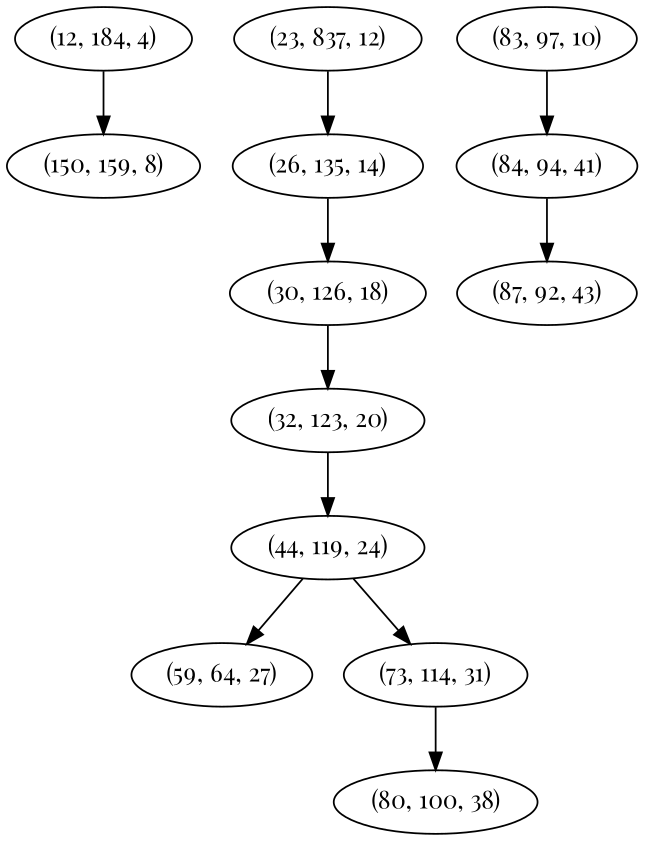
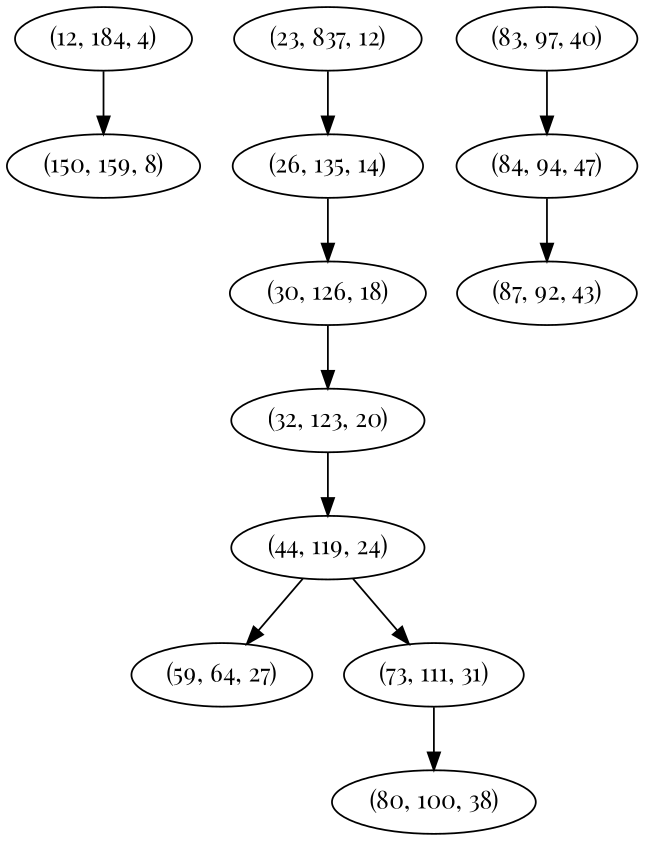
node "(83, 97, 10)": label "(83, 97, 10)" -> "(83, 97, 40)"
node "(84, 94, 41)": label "(84, 94, 41)" -> "(84, 94, 47)"
node "(73, 114, 31)": label "(73, 114, 31)" -> "(73, 111, 31)"
